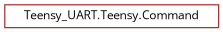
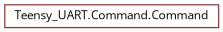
node "Teensy_UART.Teensy.Command": label "Teensy_UART.Teensy.Command" -> "Teensy_UART.Command.Command"
